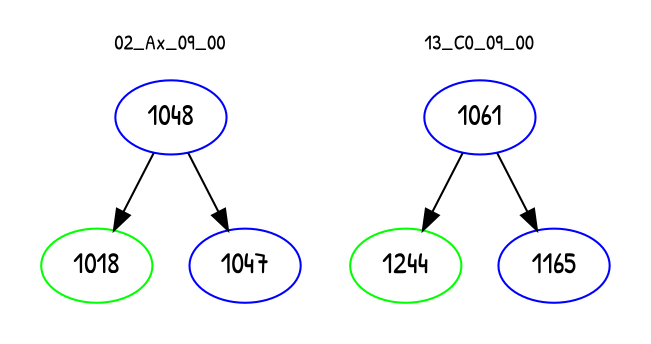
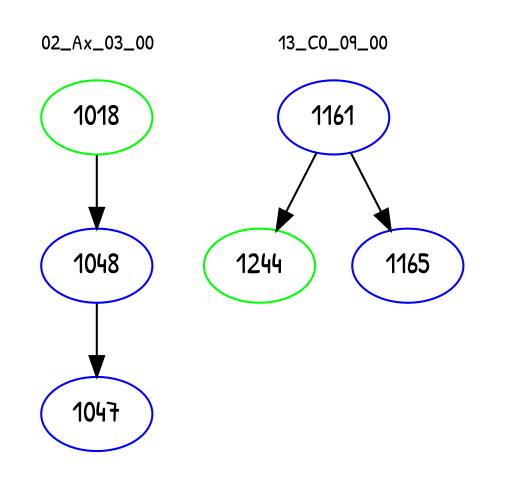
cluster "02_Ax_09_00": label "02_Ax_09_00" -> "02_Ax_03_00"
node "1061": label "1061" -> "1161"
edge "1048" -> "1018": reversed
